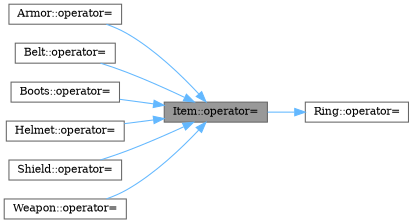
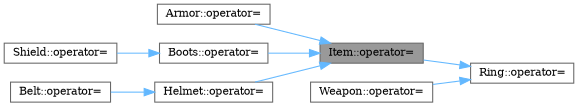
edge "Belt::operator=" -> "Item::operator=": now "Belt::operator=" -> "Helmet::operator="
edge "Shield::operator=" -> "Item::operator=": now "Shield::operator=" -> "Boots::operator="
edge "Weapon::operator=" -> "Item::operator=": now "Weapon::operator=" -> "Ring::operator="
